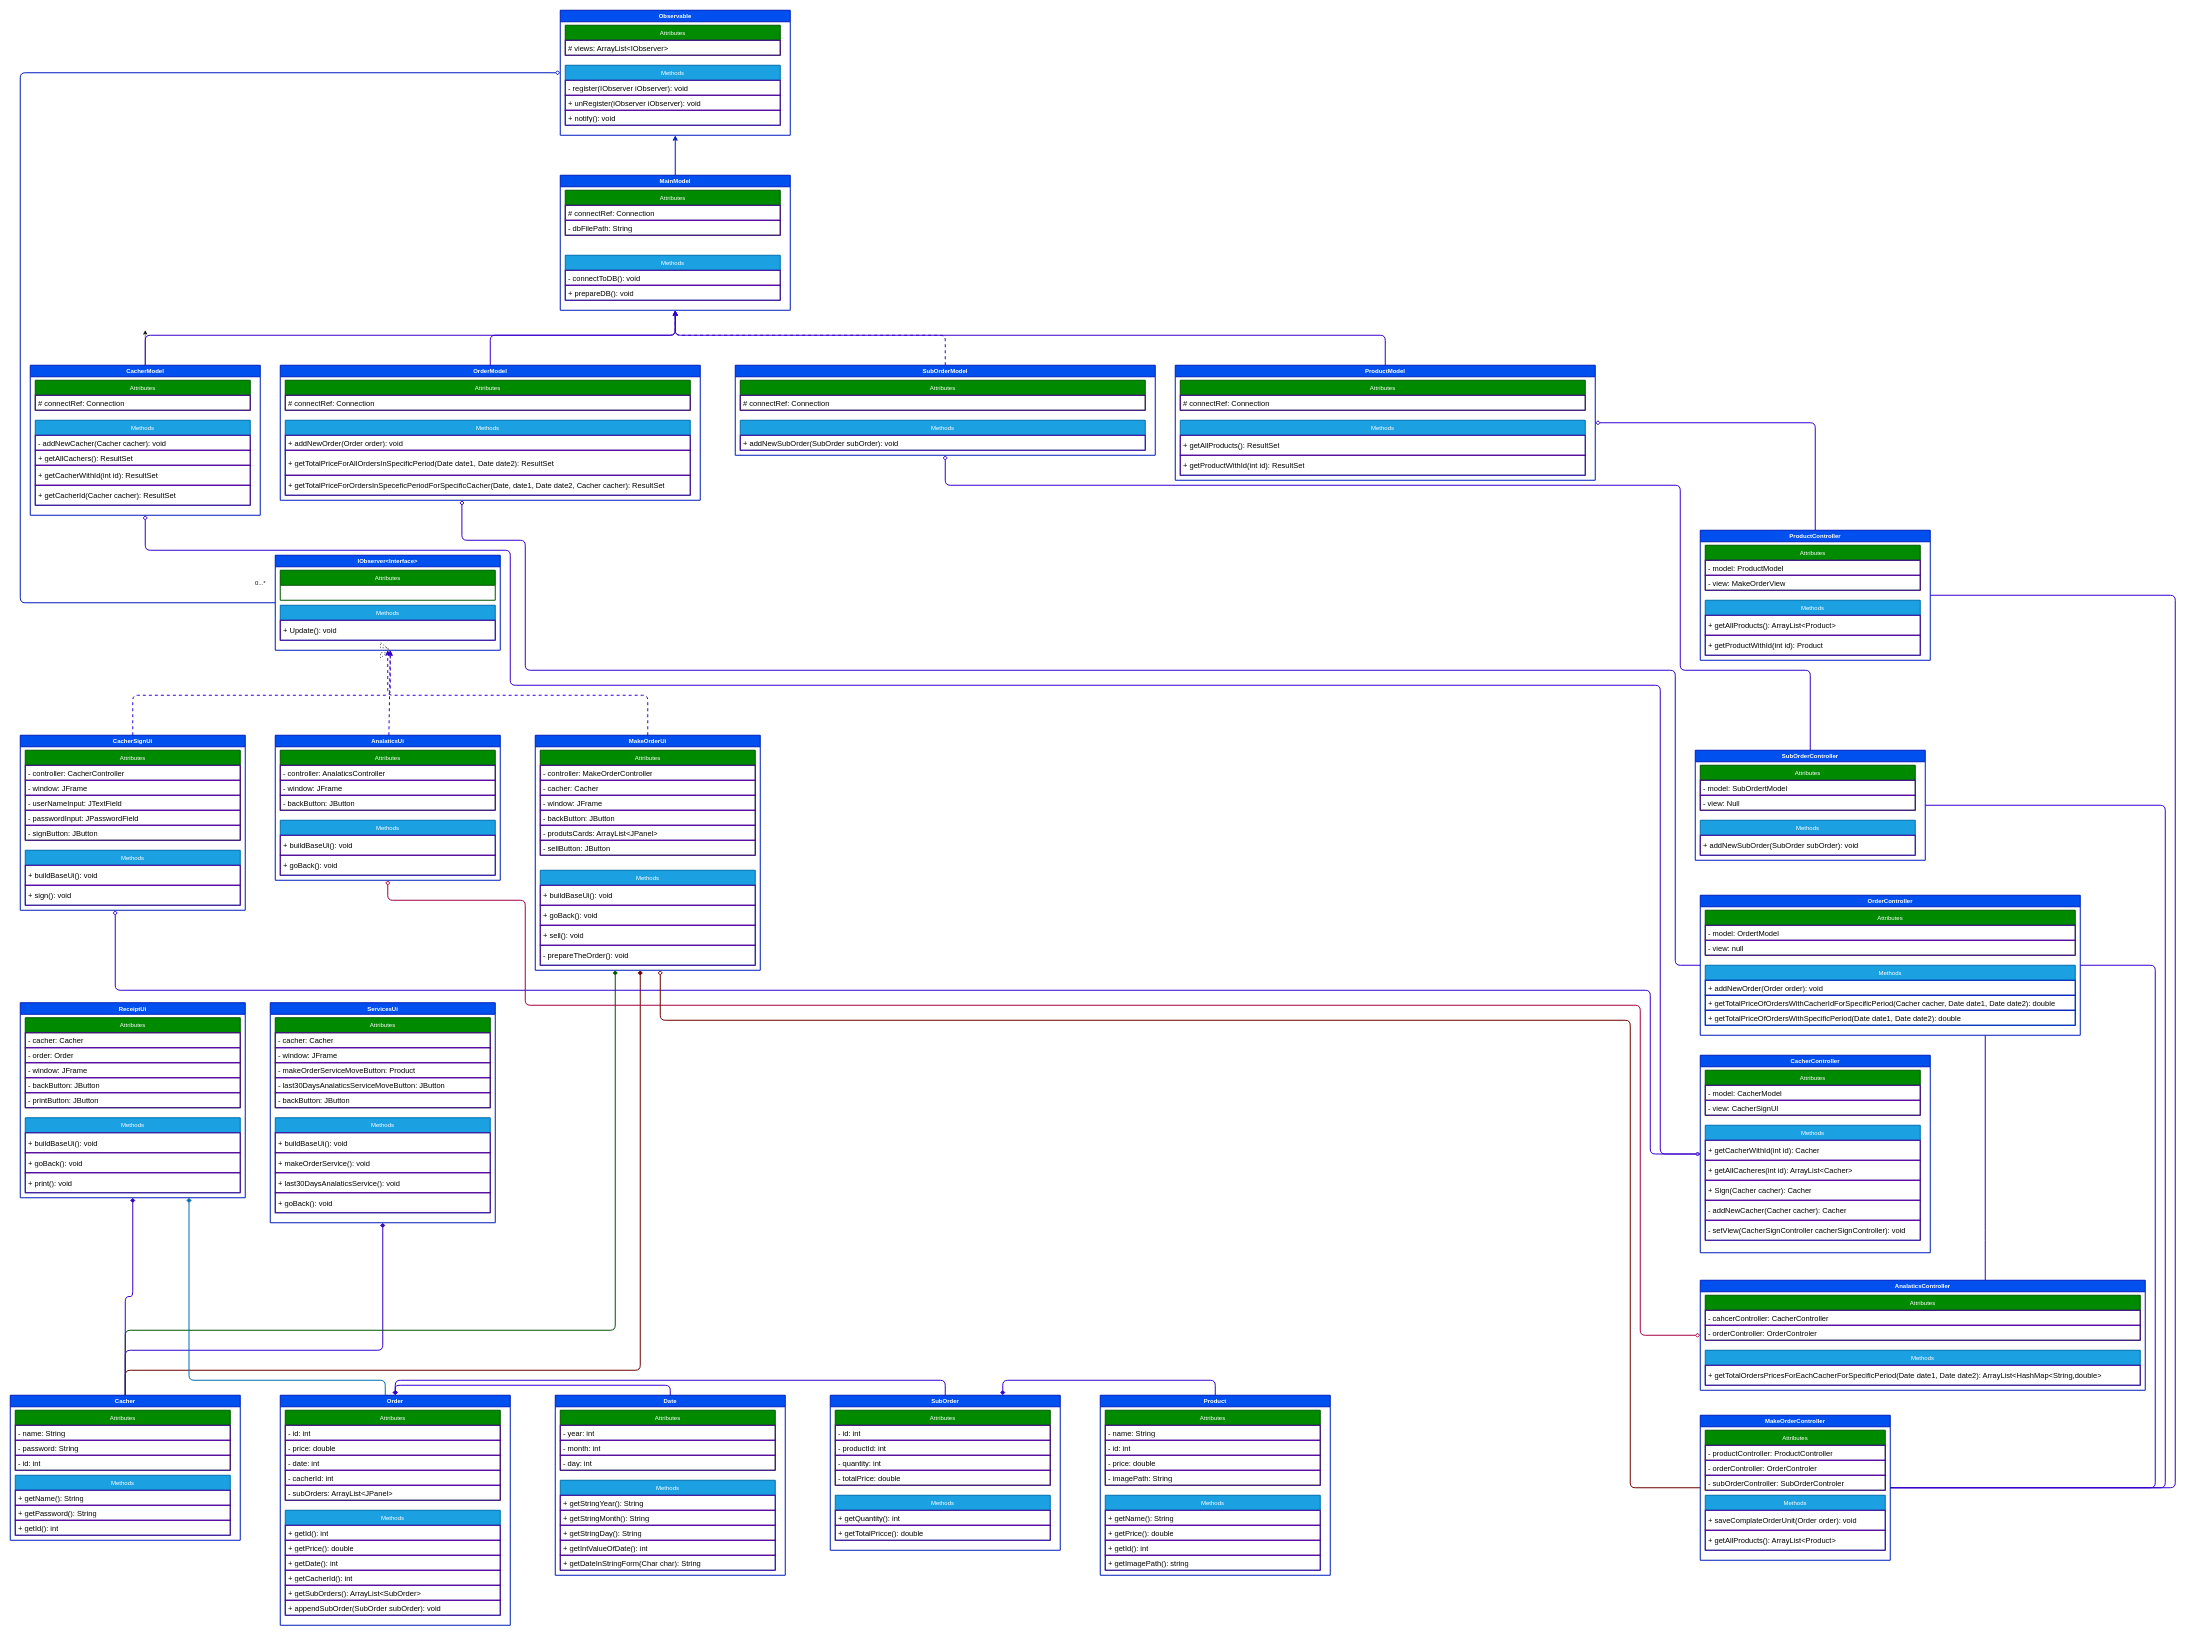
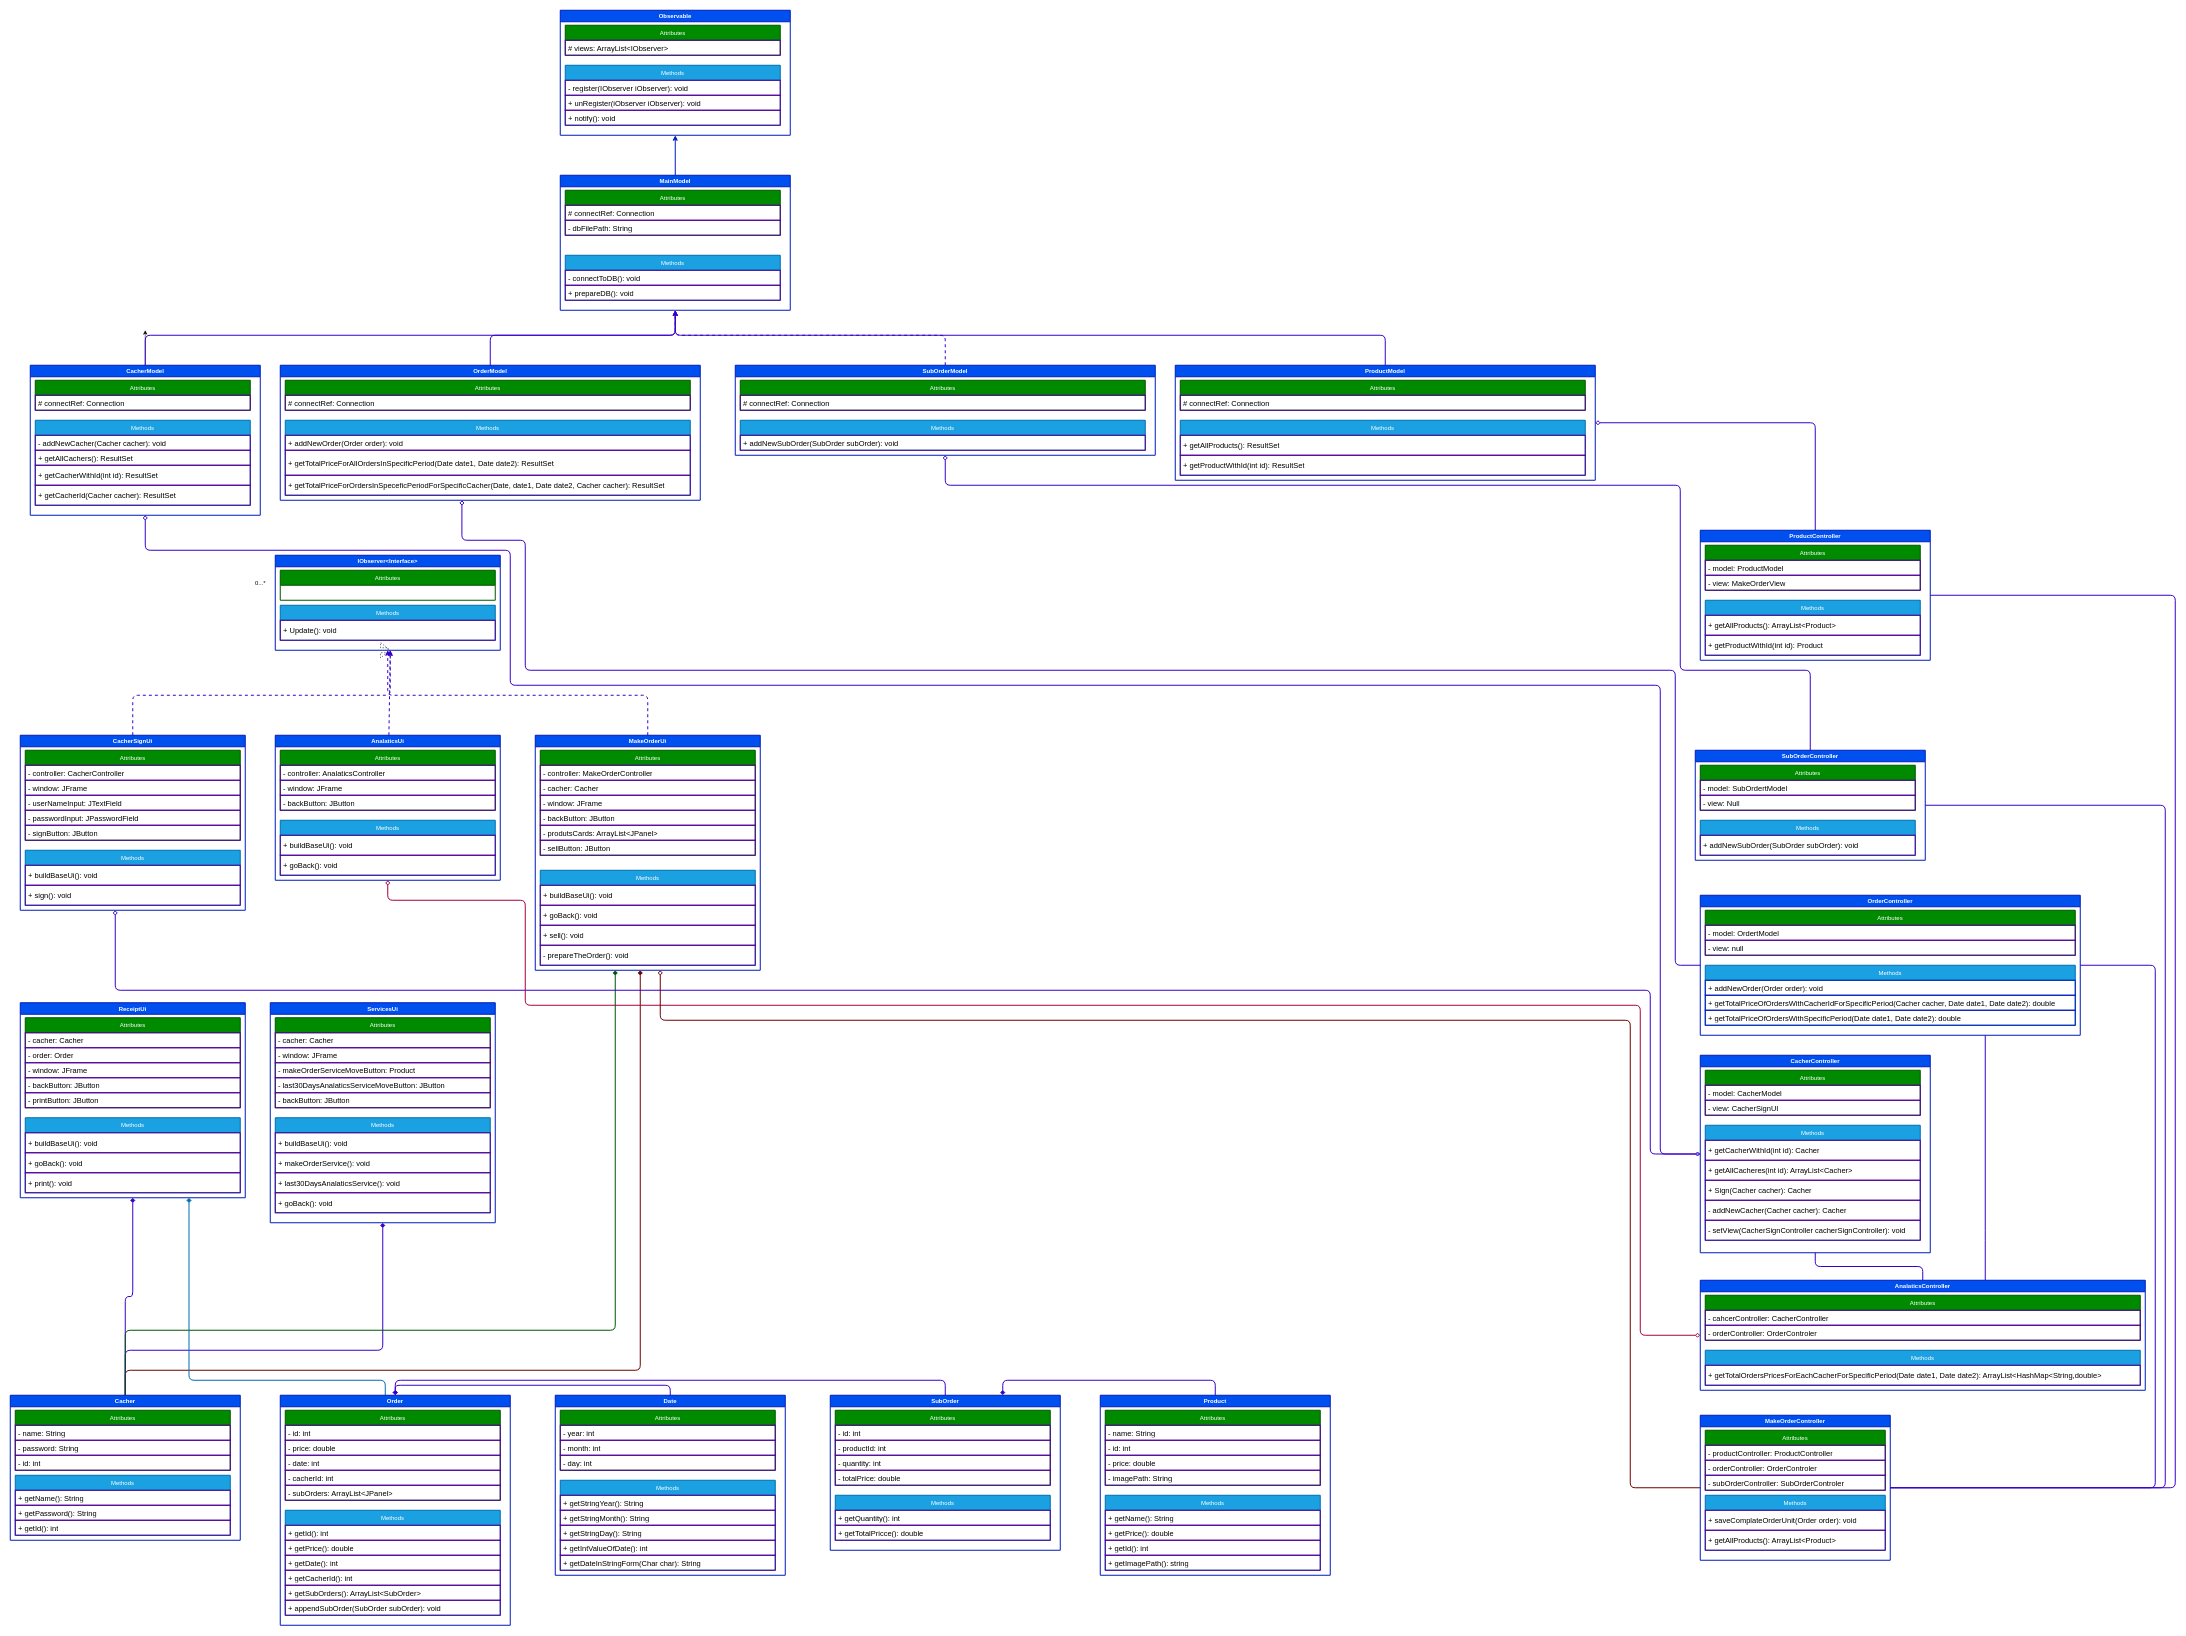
edge "IObserver<Interface>" -> "Observable": removed
edge "CacherController" -- "AnalaticsController": added
